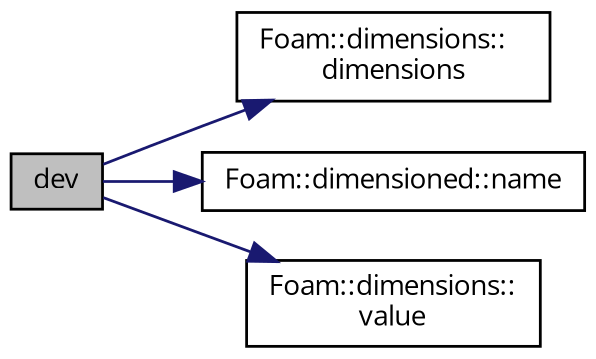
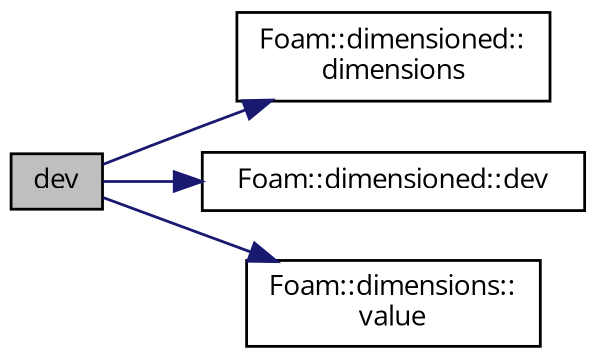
node "Foam::dimensions:: dimensions": label "Foam::dimensions:: dimensions" -> "Foam::dimensioned:: dimensions"
node "Foam::dimensioned::name": label "Foam::dimensioned::name" -> "Foam::dimensioned::dev"
